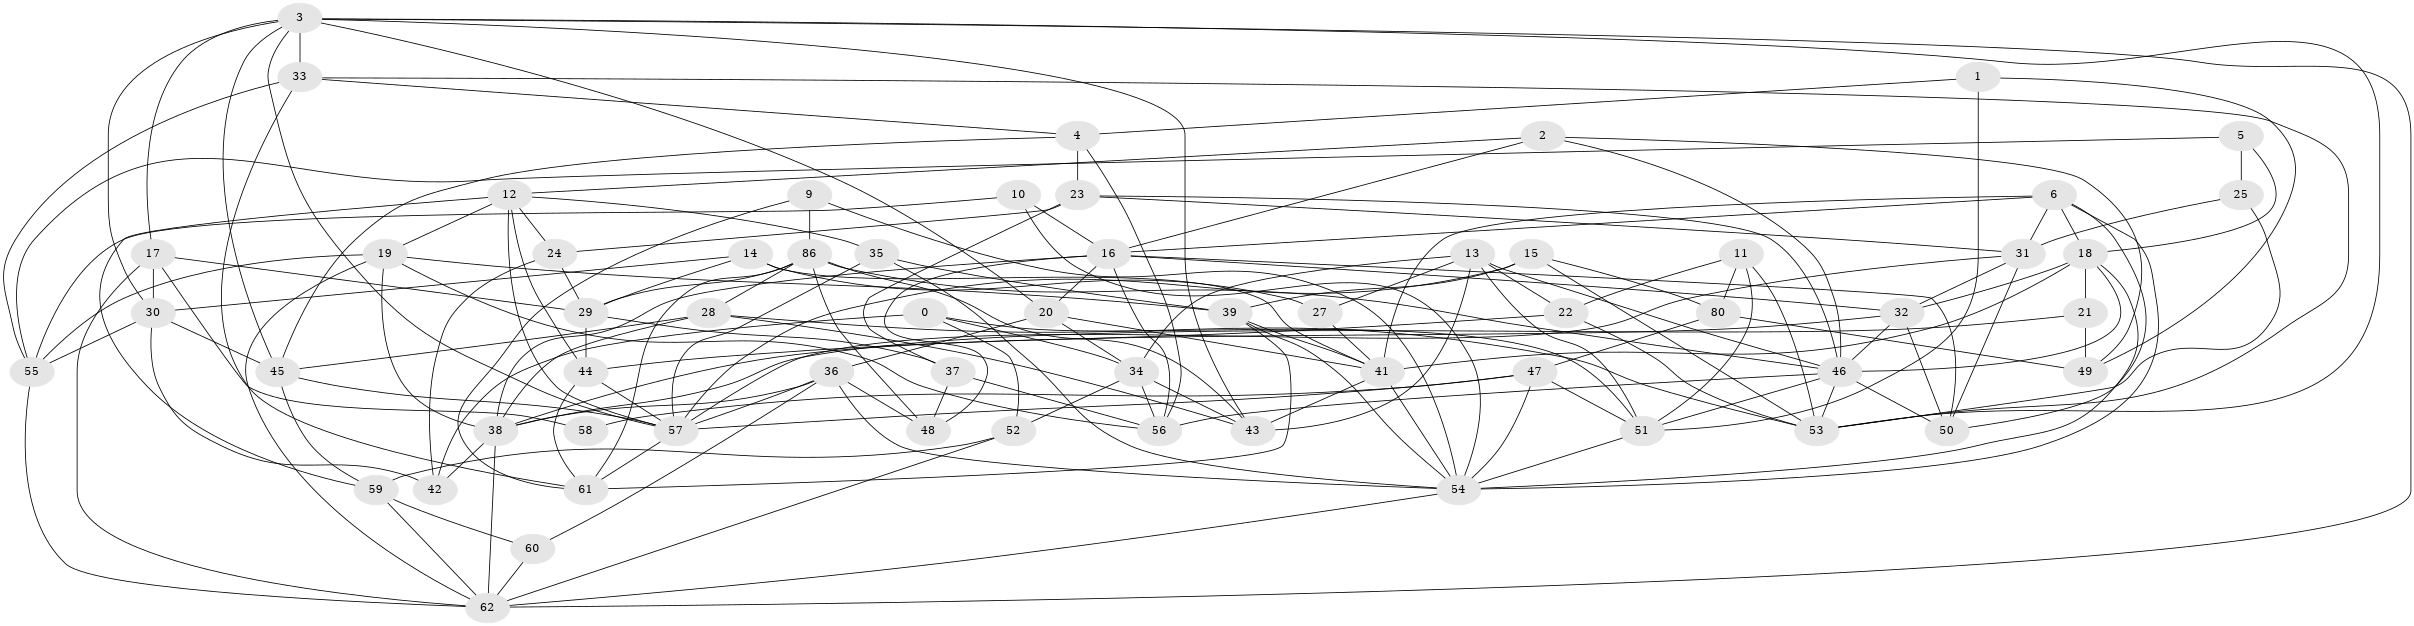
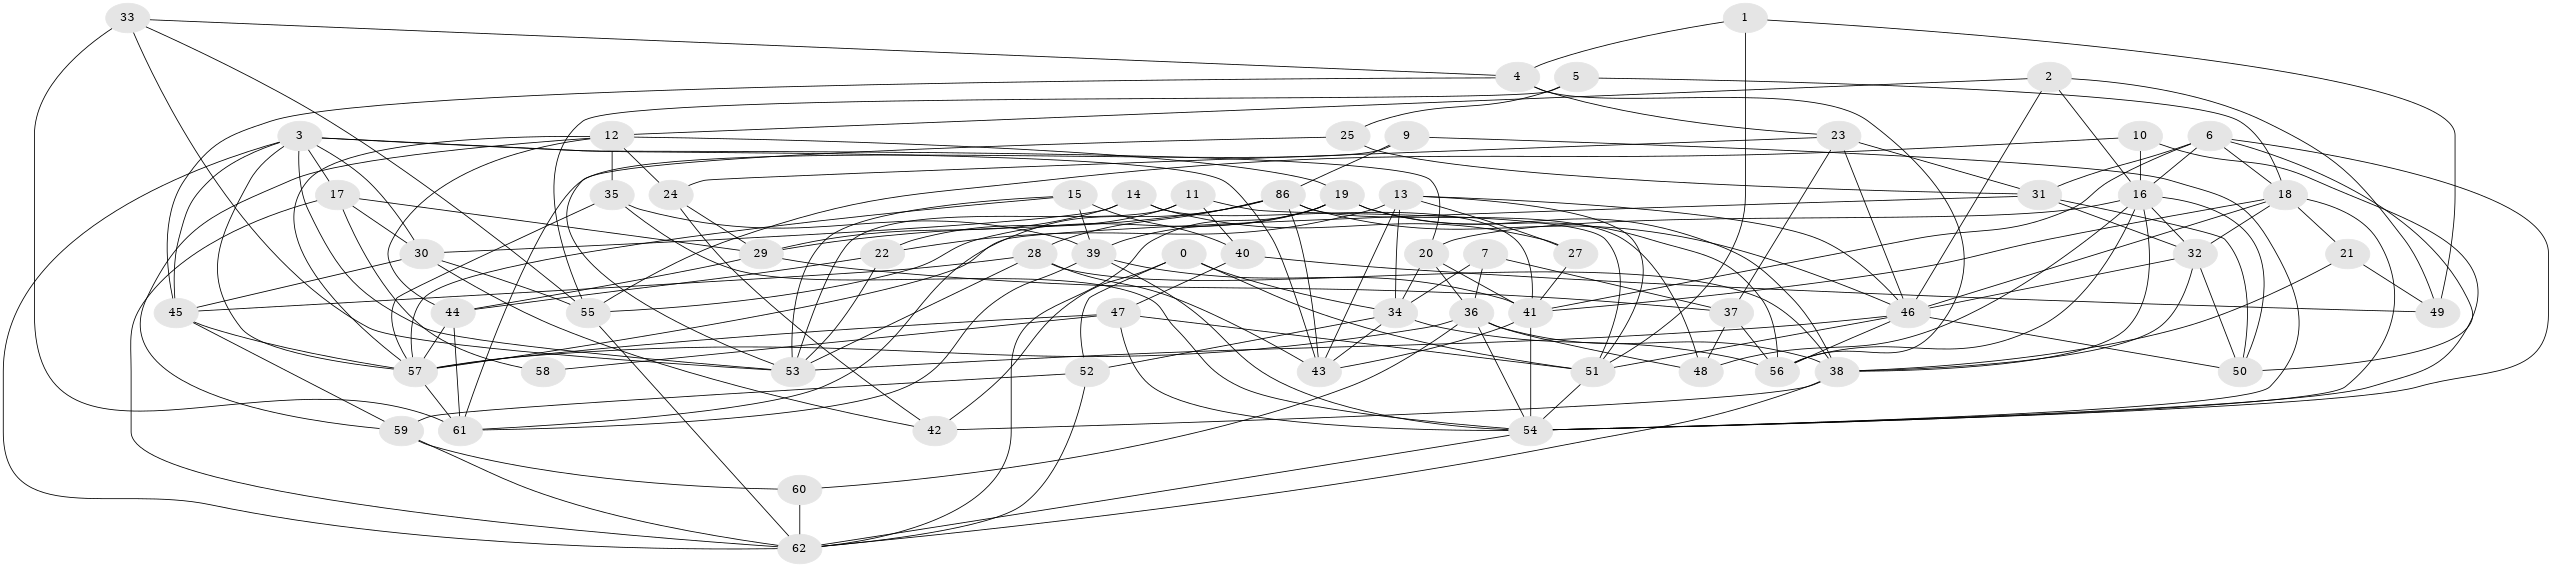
edge "3" -- "33": removed
node "7": added
node "80": label "80" -> "40"
